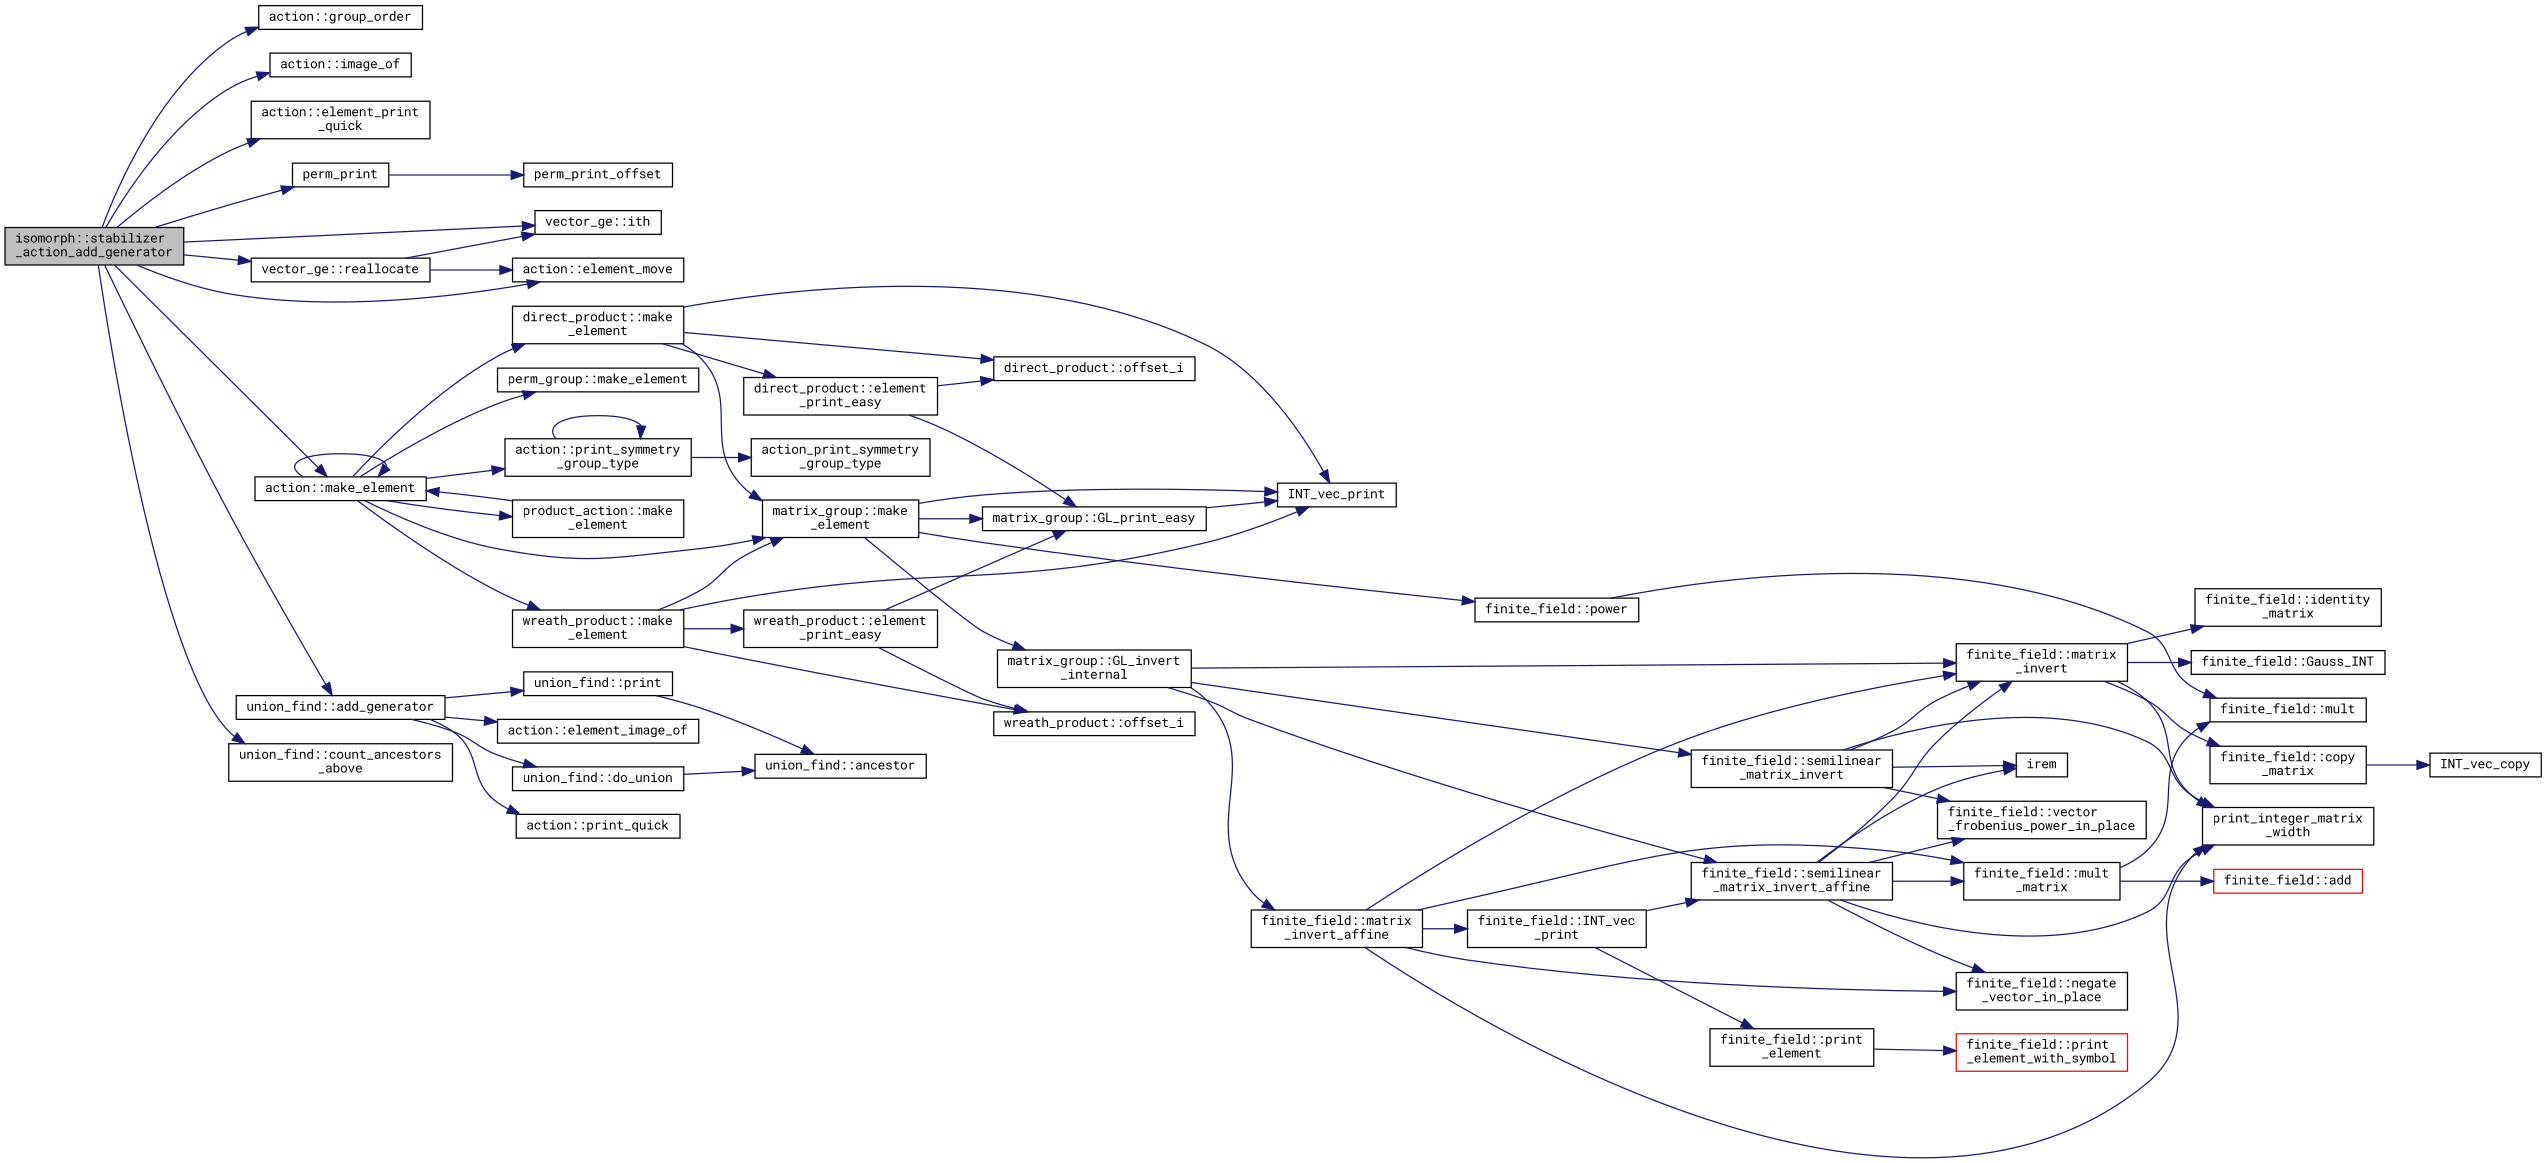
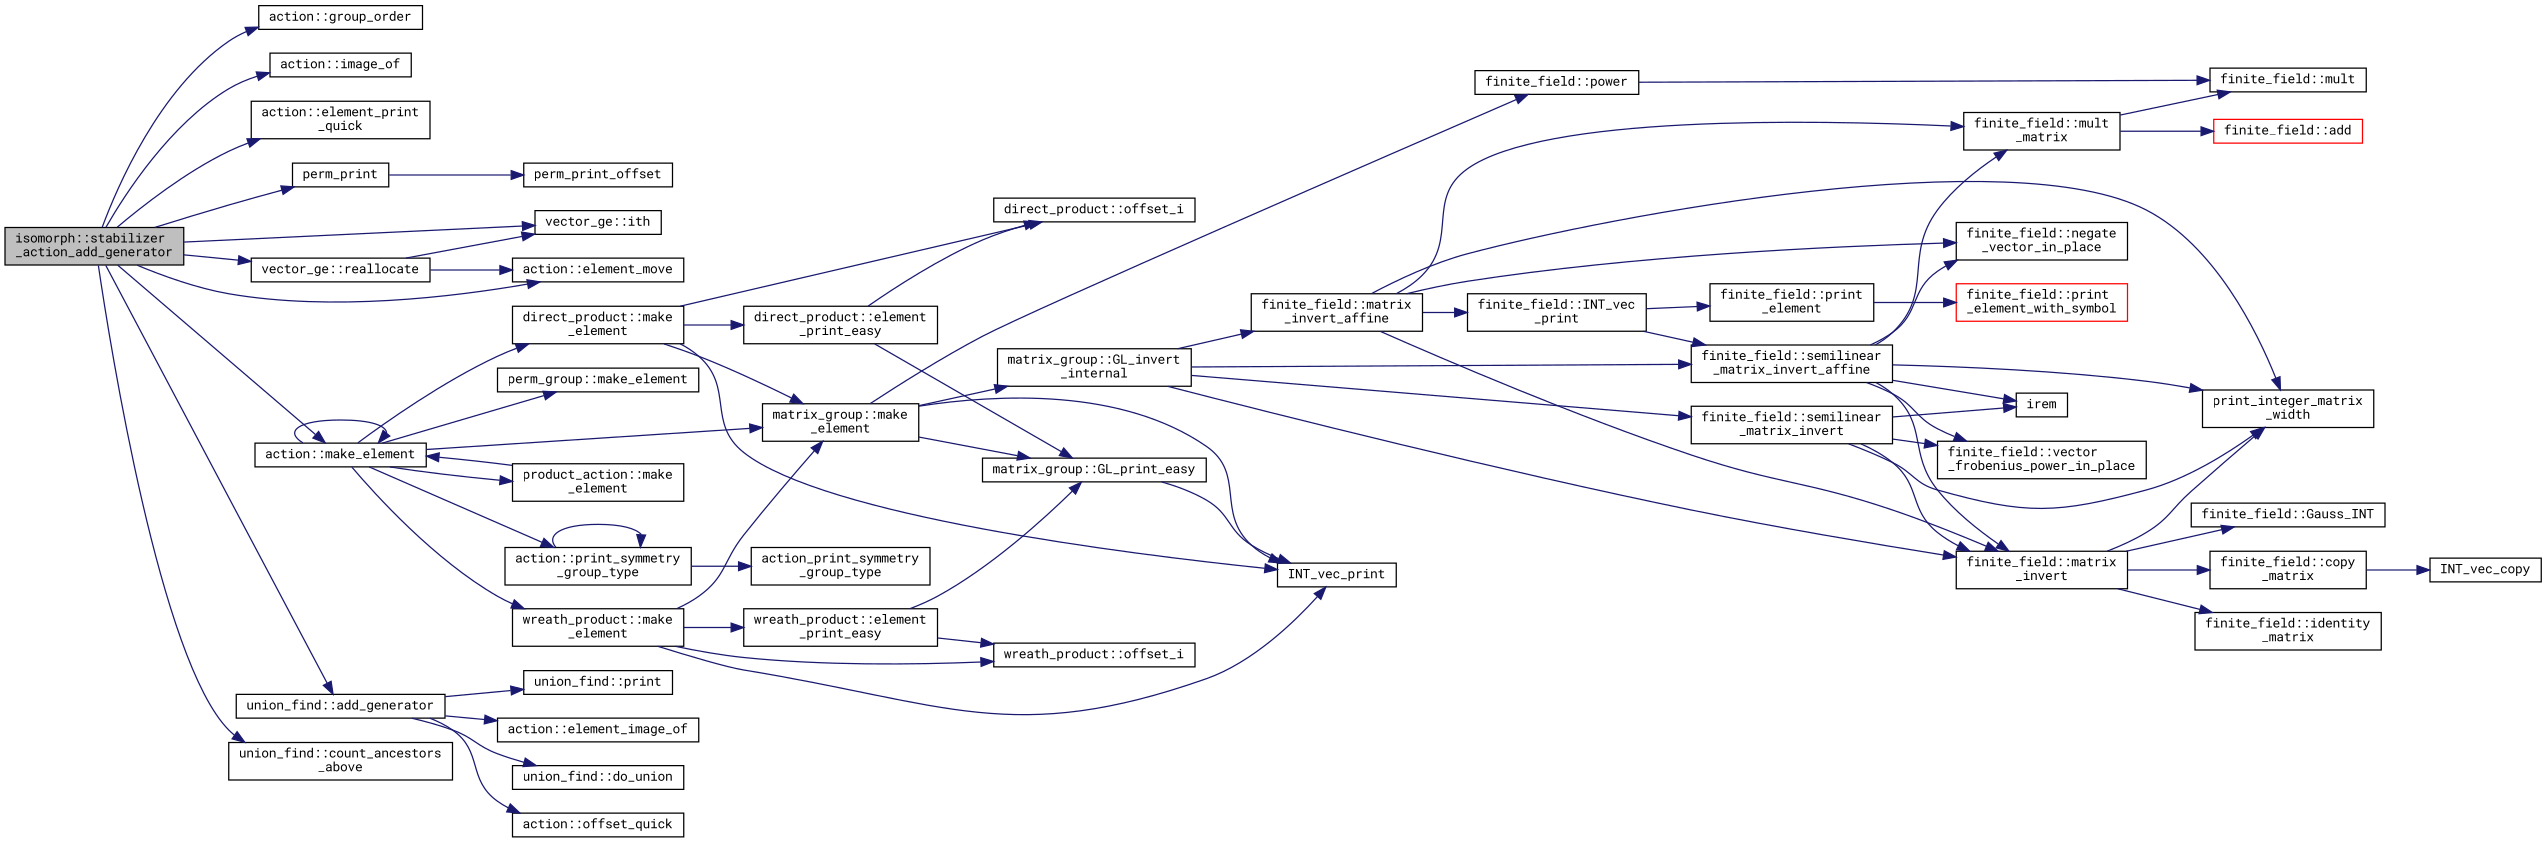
node "union_find::ancestor": removed
node "action::print_quick": label "action::print_quick" -> "action::offset_quick"
